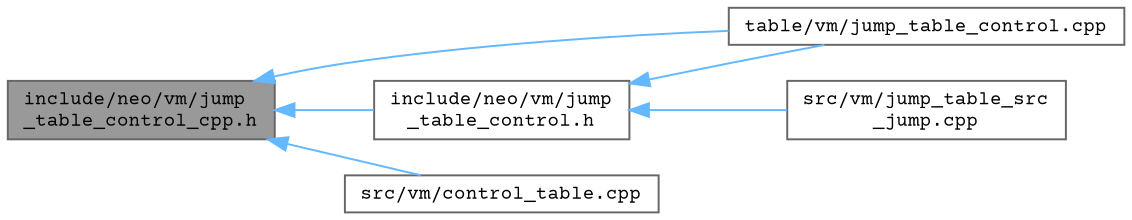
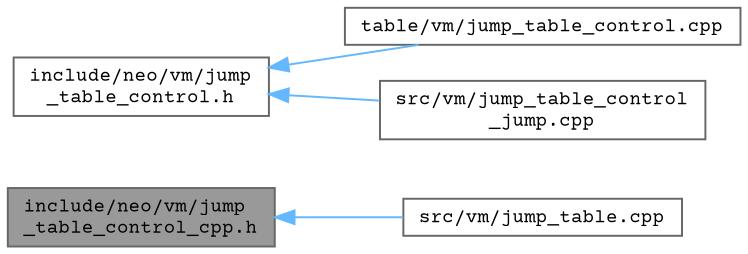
edge "table/vm/jump_table_control.cpp" -> "include/neo/vm/jump _table_control_cpp.h": removed
edge "include/neo/vm/jump _table_control.h" -> "include/neo/vm/jump _table_control_cpp.h": removed
node "src/vm/jump_table_src _jump.cpp": label "src/vm/jump_table_src _jump.cpp" -> "src/vm/jump_table_control _jump.cpp"
node "src/vm/control_table.cpp": label "src/vm/control_table.cpp" -> "src/vm/jump_table.cpp"
